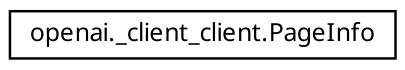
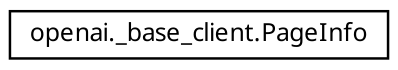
node "openai._client_client.PageInfo": label "openai._client_client.PageInfo" -> "openai._base_client.PageInfo"
